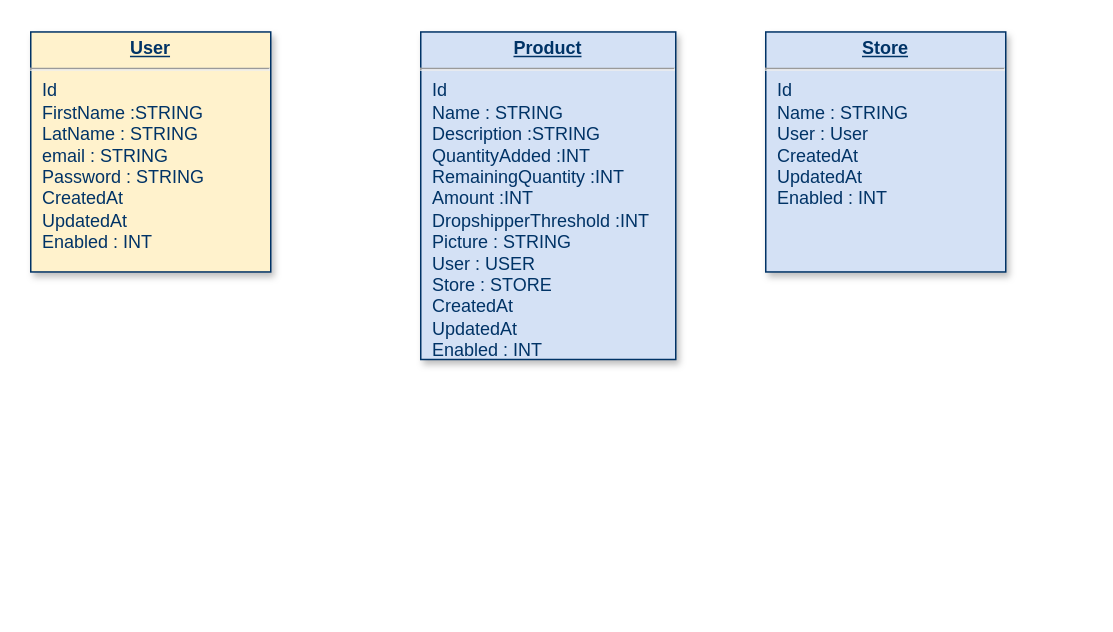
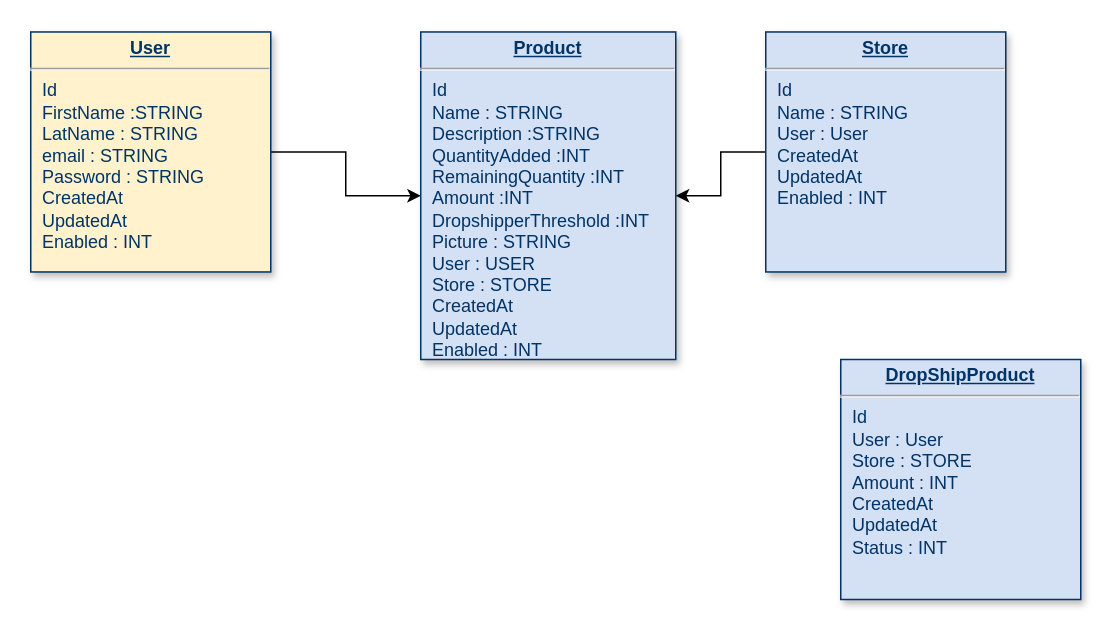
edge "User Id FirstName :STRING LatName : STRING email : STRING Password : STRING CreatedAt UpdatedAt Enabled : INT" -> "Product Id Name : STRING Description :STRING QuantityAdded :INT RemainingQuantity :INT Amount :INT DropshipperThreshold :INT Picture : STRING User : USER Store : STORE CreatedAt UpdatedAt Enabled : INT": added
edge "Store Id Name : STRING User : User CreatedAt UpdatedAt Enabled : INT" -> "Product Id Name : STRING Description :STRING QuantityAdded :INT RemainingQuantity :INT Amount :INT DropshipperThreshold :INT Picture : STRING User : USER Store : STORE CreatedAt UpdatedAt Enabled : INT": added
node "DropShipProduct Id User : User Store : STORE Amount : INT CreatedAt UpdatedAt Status : INT": added
